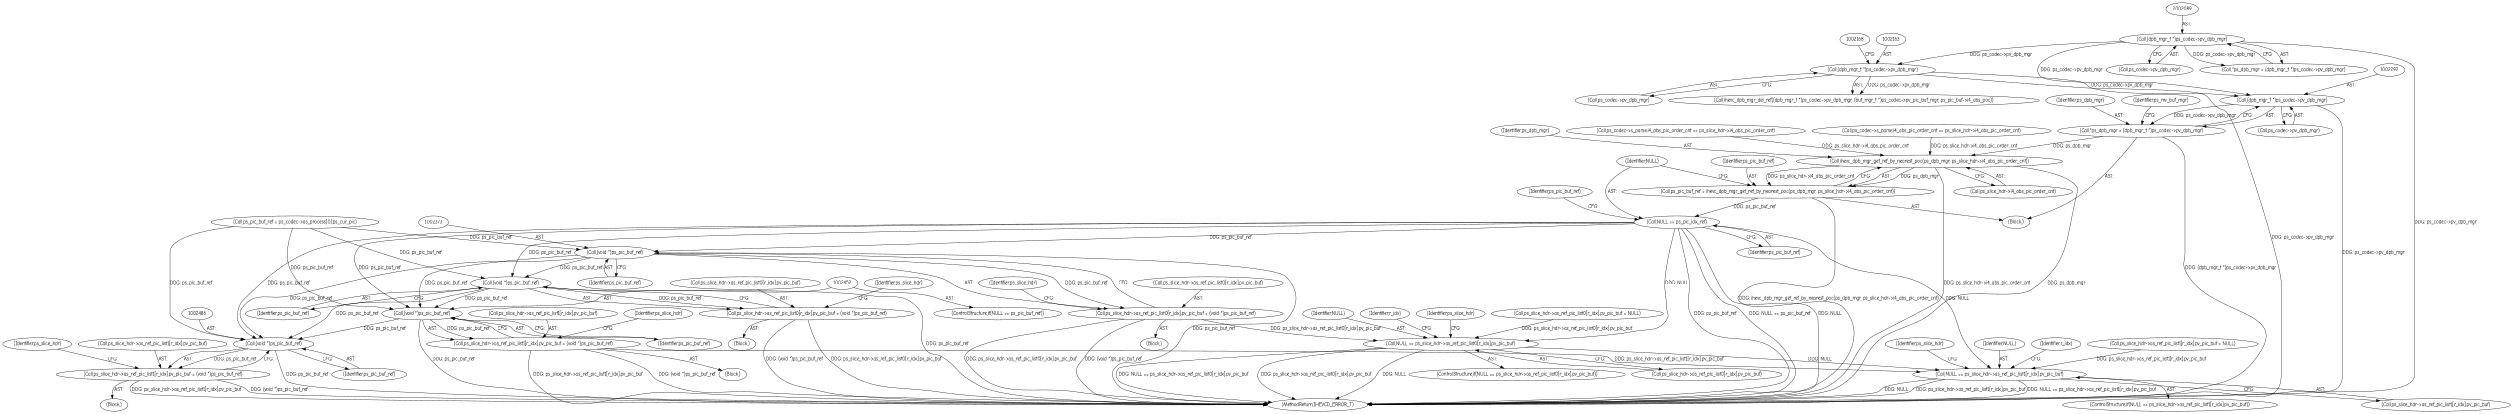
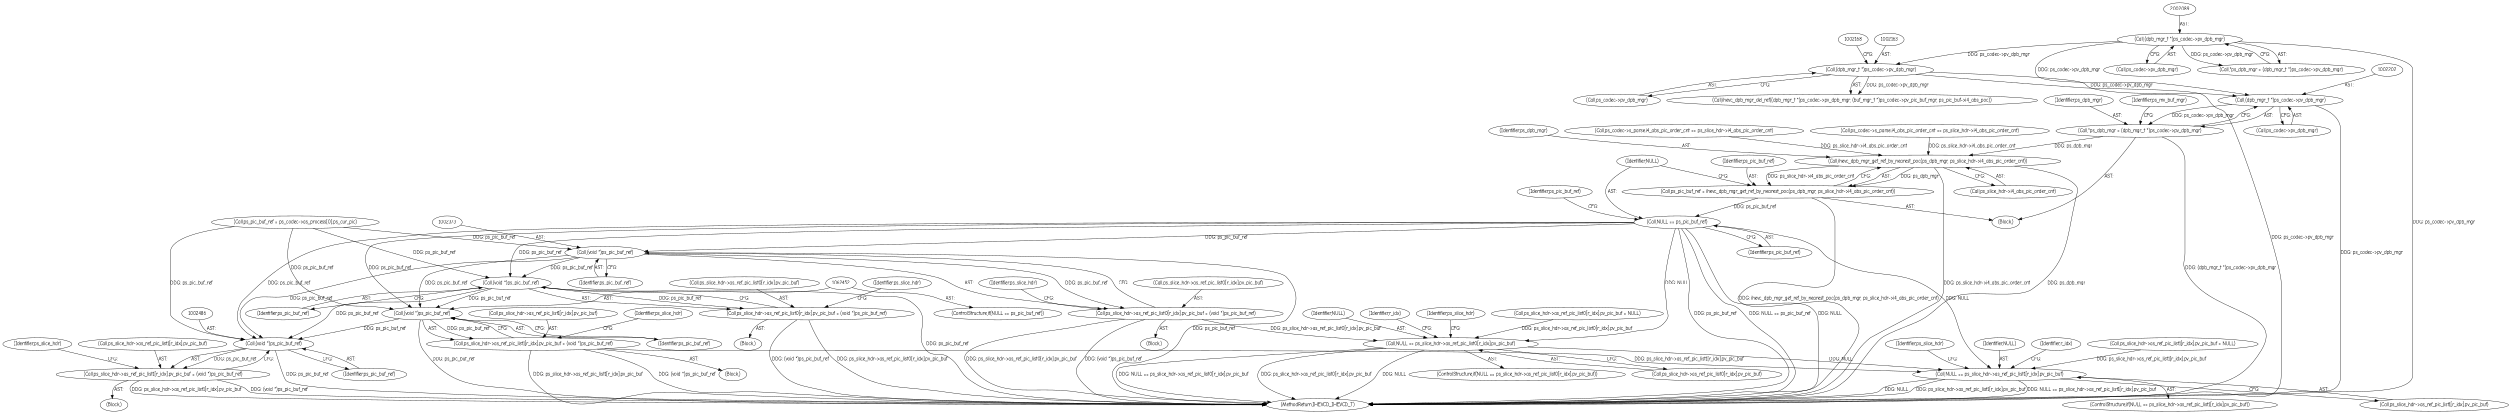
node "1002292": label "1002292" -> "1002202"
node "(Call,NULL == ps_pic_idx_ref)": label "(Call,NULL == ps_pic_idx_ref)" -> "(Call,NULL == ps_pic_buf_ref)"
node "1002452": label "1002452" -> "1062452"
node "(MethodReturn,IHEVCD_ERROR_T)": label "(MethodReturn,IHEVCD_ERROR_T)" -> "(MethodReturn,IHEVCD_IHEVCD_T)"
